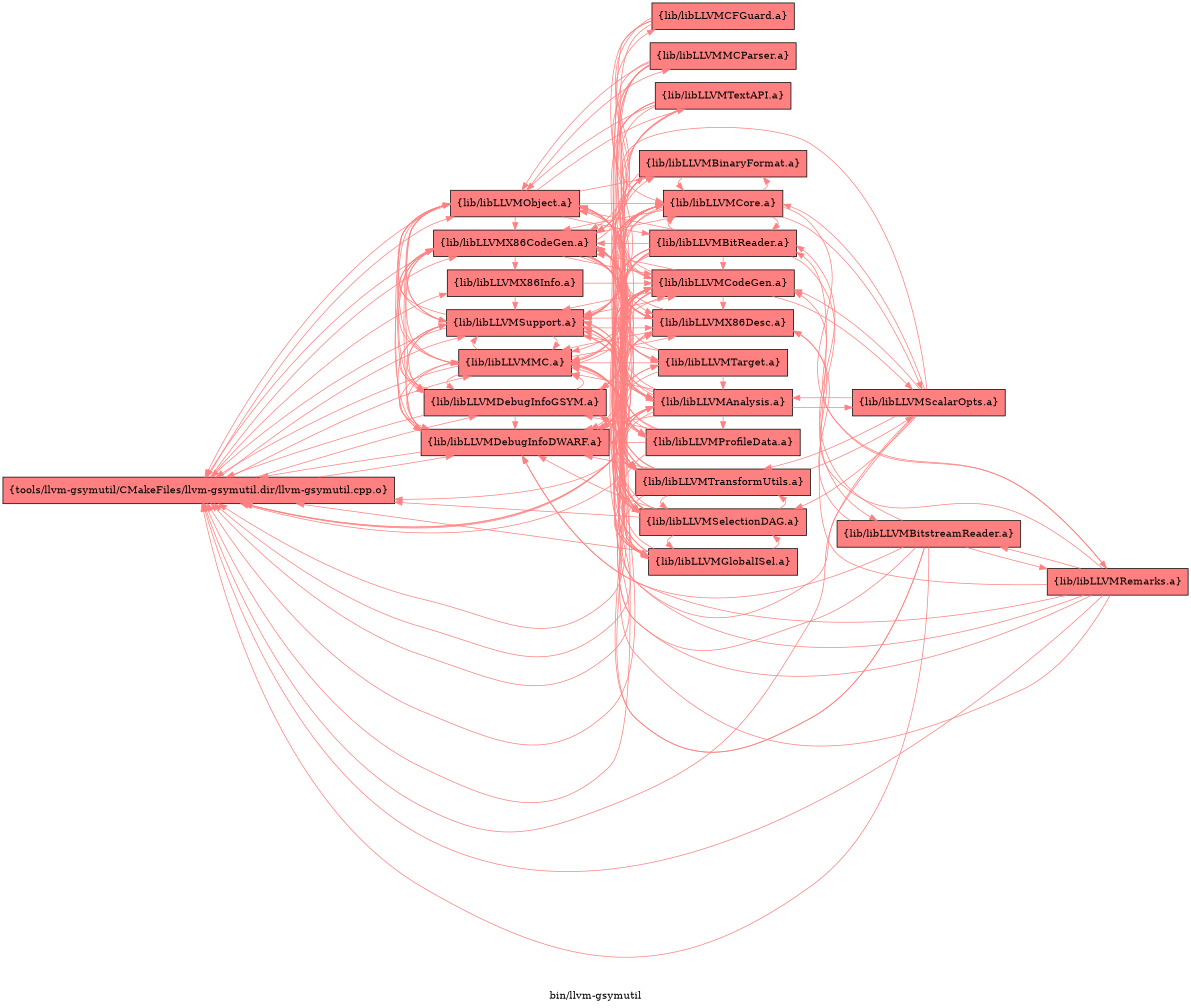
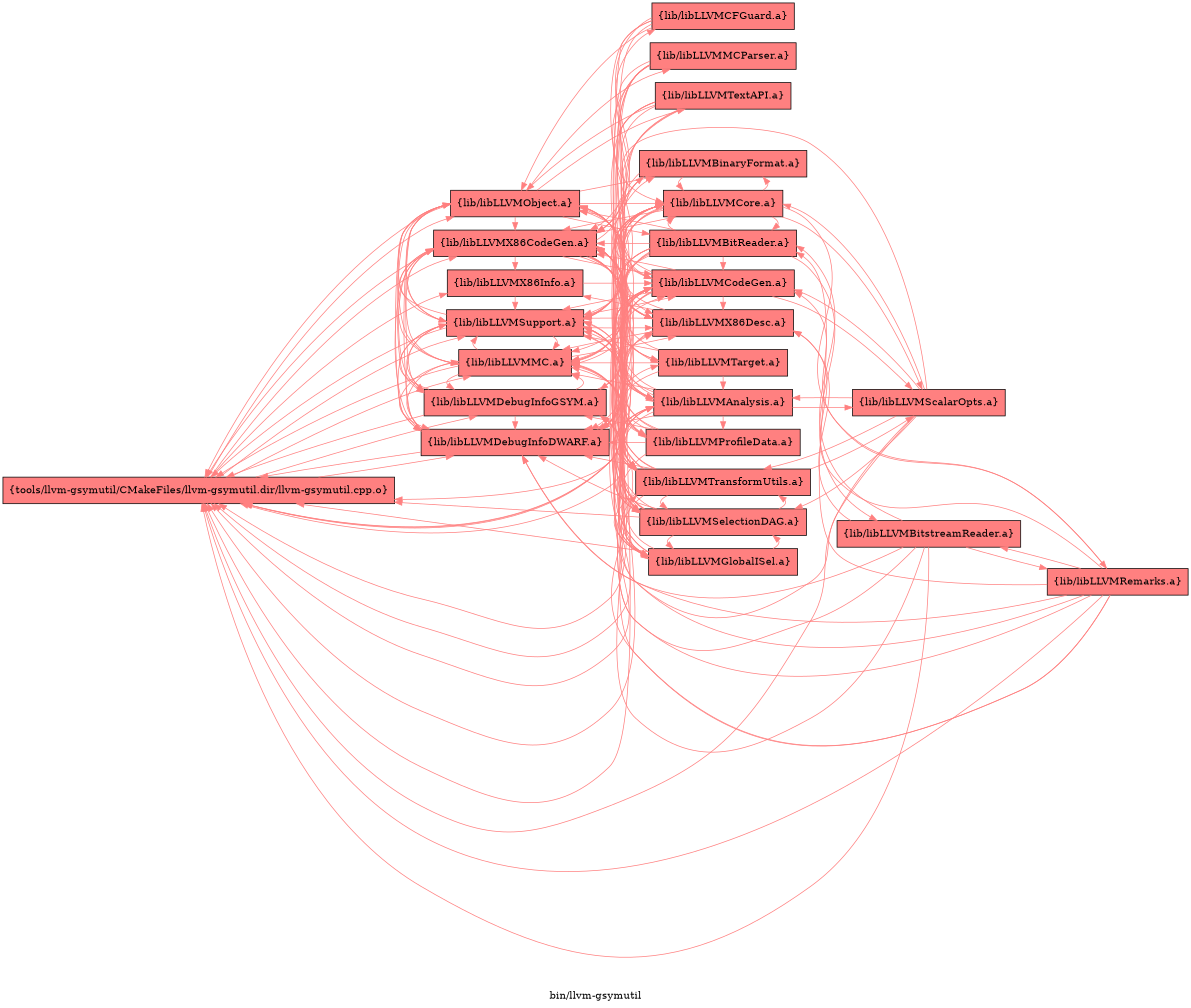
edge "{lib/libLLVMMCParser.a}" -> "{lib/libLLVMObject.a}": now "{lib/libLLVMCFGuard.a}" -> "{lib/libLLVMObject.a}"
edge "{lib/libLLVMBinaryFormat.a}" -> "{lib/libLLVMDebugInfoGSYM.a}": now "{lib/libLLVMRemarks.a}" -> "{lib/libLLVMDebugInfoGSYM.a}"
edge "{lib/libLLVMX86Desc.a}" -> "{lib/libLLVMX86Info.a}": added
edge "{lib/libLLVMSelectionDAG.a}" -> "{lib/libLLVMTarget.a}": removed
edge "{lib/libLLVMGlobalISel.a}" -> "{lib/libLLVMTransformUtils.a}": added
edge "{lib/libLLVMBitstreamReader.a}" -> "{lib/libLLVMMC.a}": now "{lib/libLLVMCore.a}" -> "{lib/libLLVMMC.a}"
